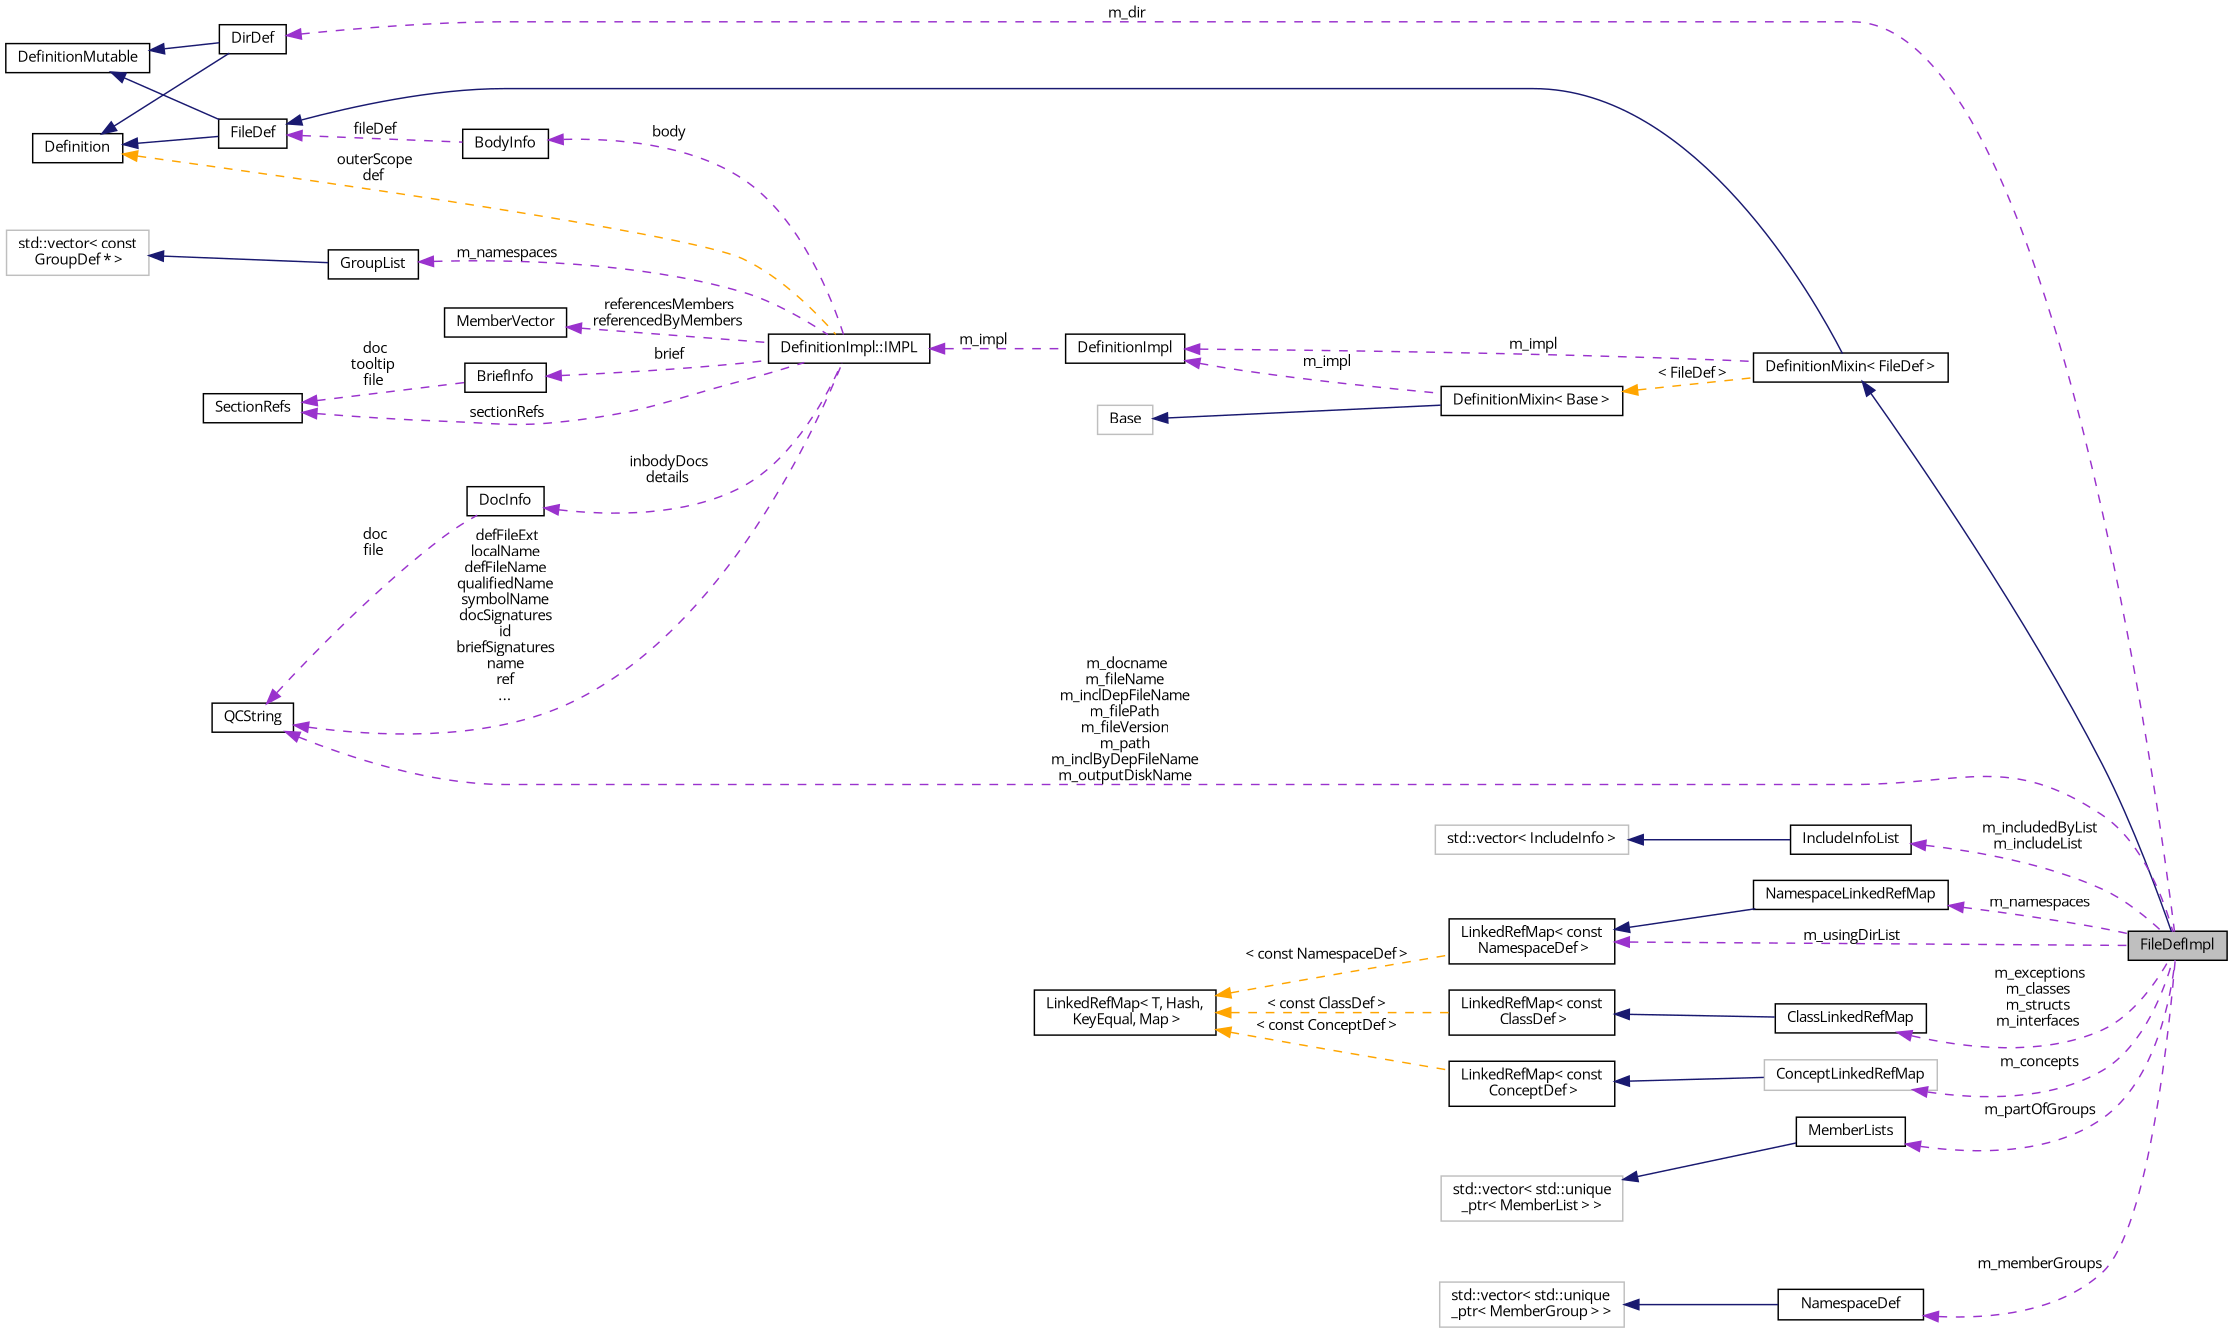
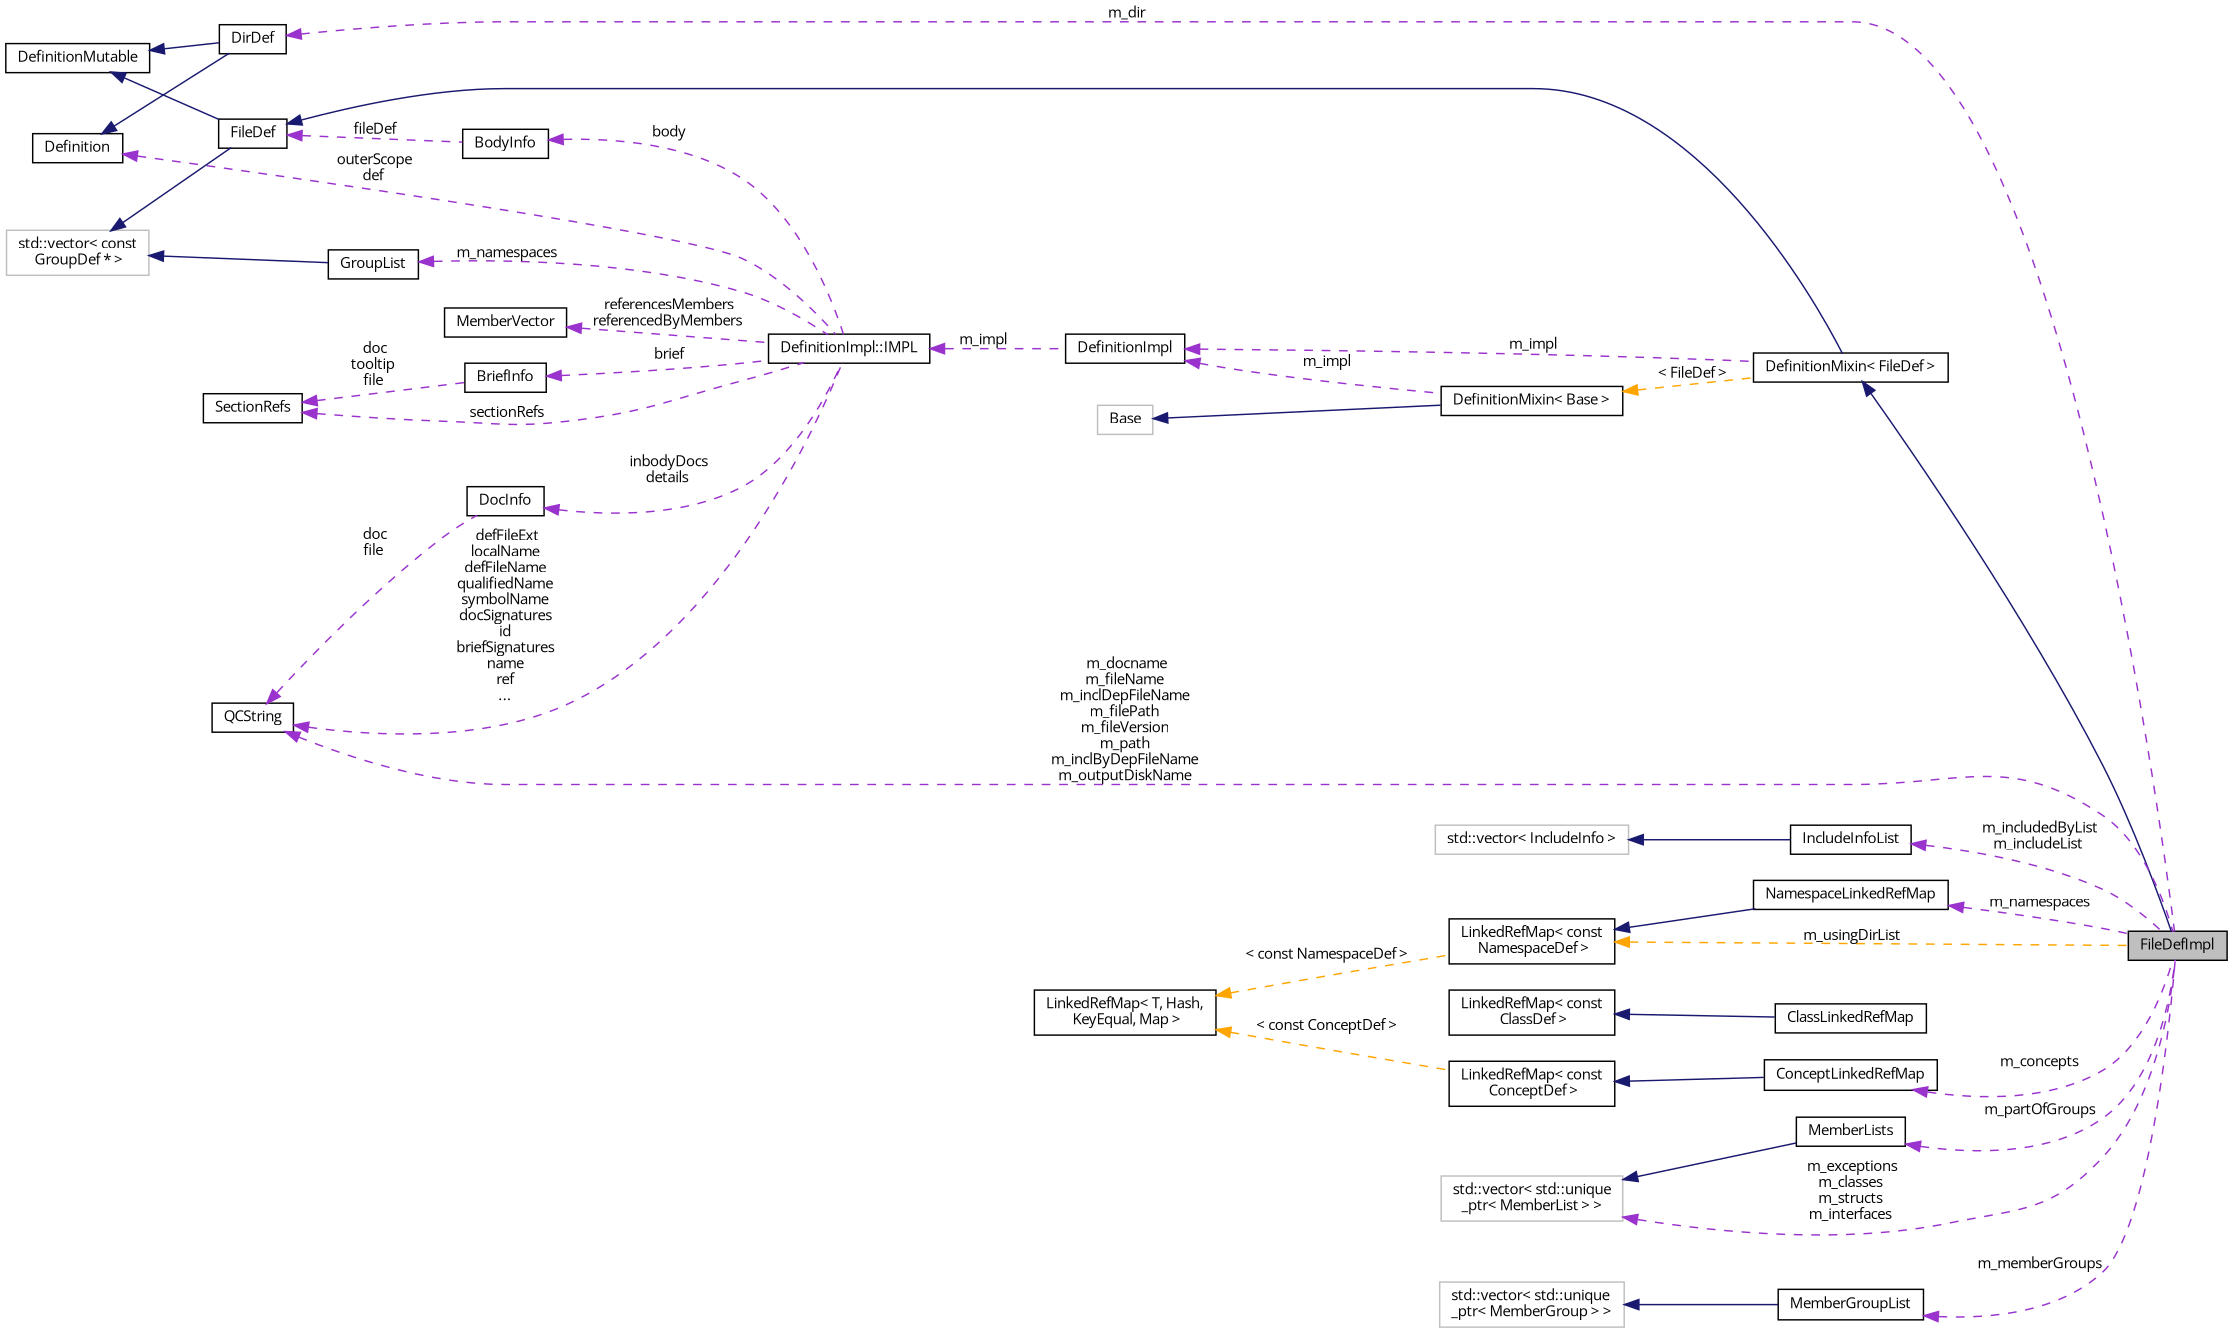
edge "FileDef" -> "Definition": now "FileDef" -> "std::vector< const GroupDef * >"
edge "DefinitionImpl::IMPL" -> "Definition": color orange -> darkorchid3
edge "FileDefImpl" -> "LinkedRefMap< const NamespaceDef >": color darkorchid3 -> orange
edge "LinkedRefMap< const ClassDef >" -> "LinkedRefMap< T, Hash, KeyEqual, Map >": removed, label "< const ClassDef >"
edge "FileDefImpl" -> "ClassLinkedRefMap": now "FileDefImpl" -> "std::vector< std::unique _ptr< MemberList > >"
node "ConceptLinkedRefMap": color grey75 -> black
node "NamespaceDef": label "NamespaceDef" -> "MemberGroupList"
